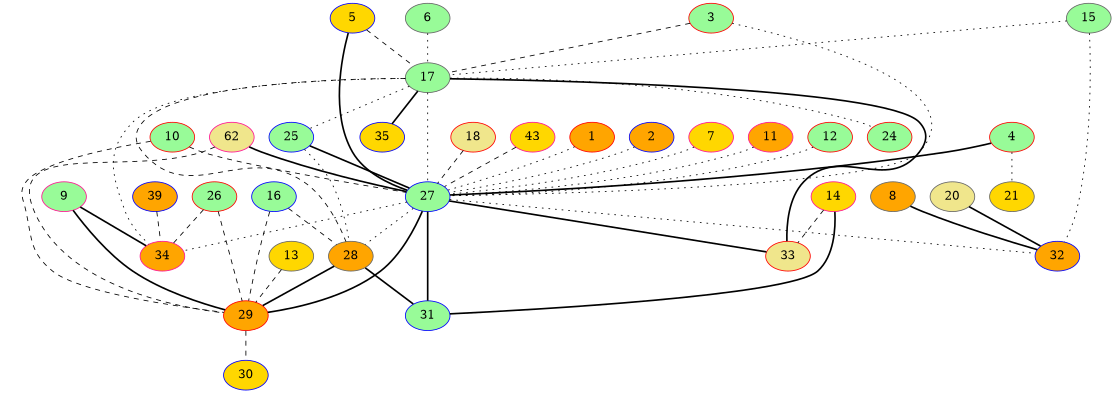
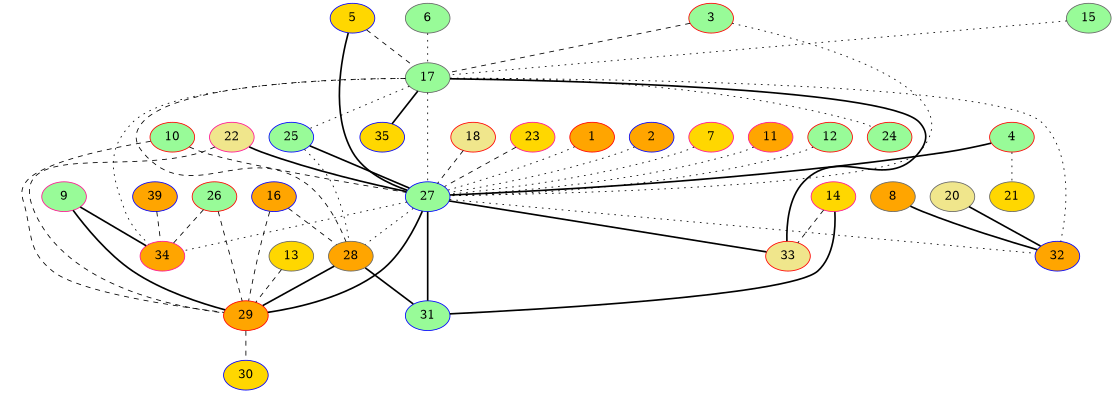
node "62": label "62" -> "22"
node "43": label "43" -> "23"
edge "15" -- "32": now "17" -- "32"
node "16": fillcolor palegreen -> orange
